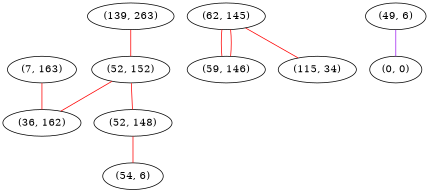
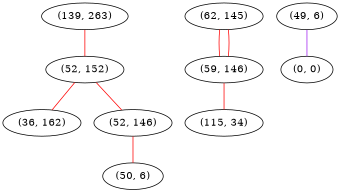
edge "(62, 145)" -- "(115, 34)": now "(59, 146)" -- "(115, 34)"
node "(7, 163)": removed
node "(52, 148)": label "(52, 148)" -> "(52, 146)"
node "(54, 6)": label "(54, 6)" -> "(50, 6)"
